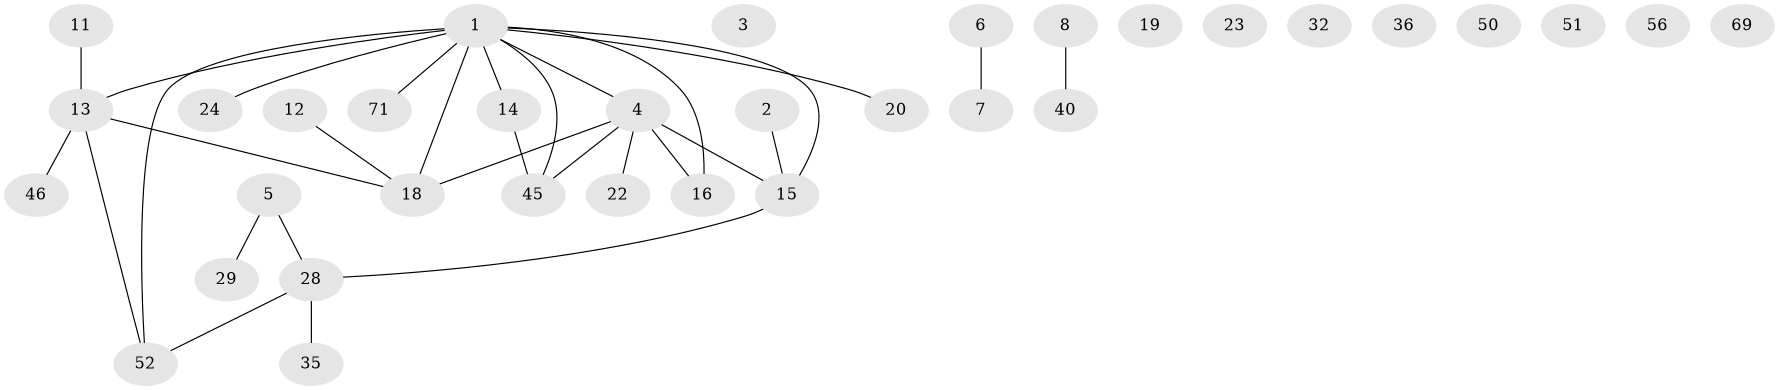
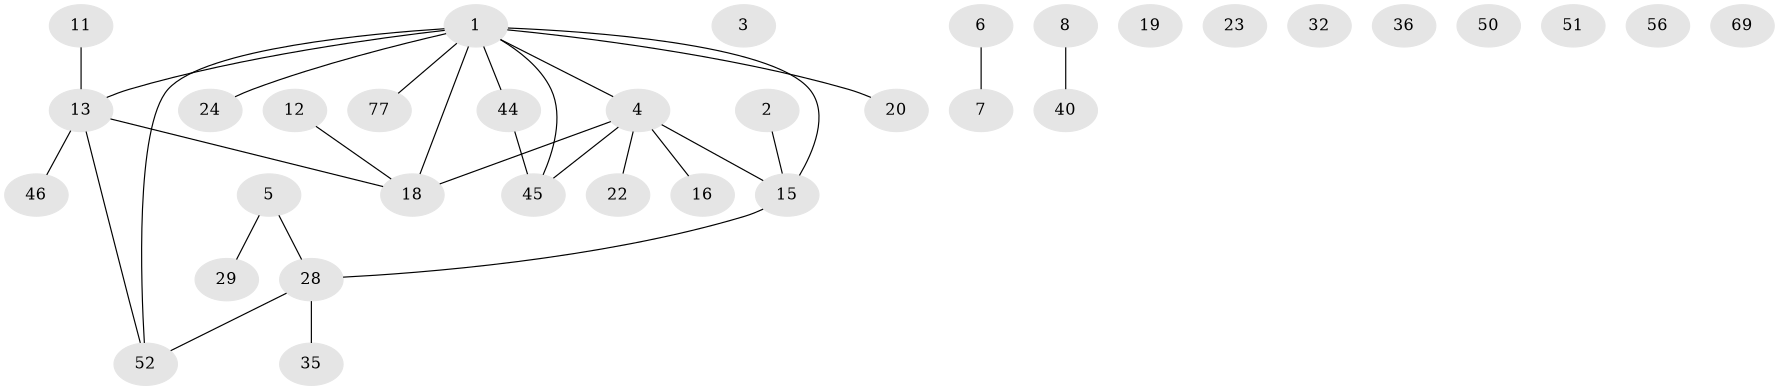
edge "1" -- "16": removed
node "71": label "71" -> "77"
node "14": label "14" -> "44"
